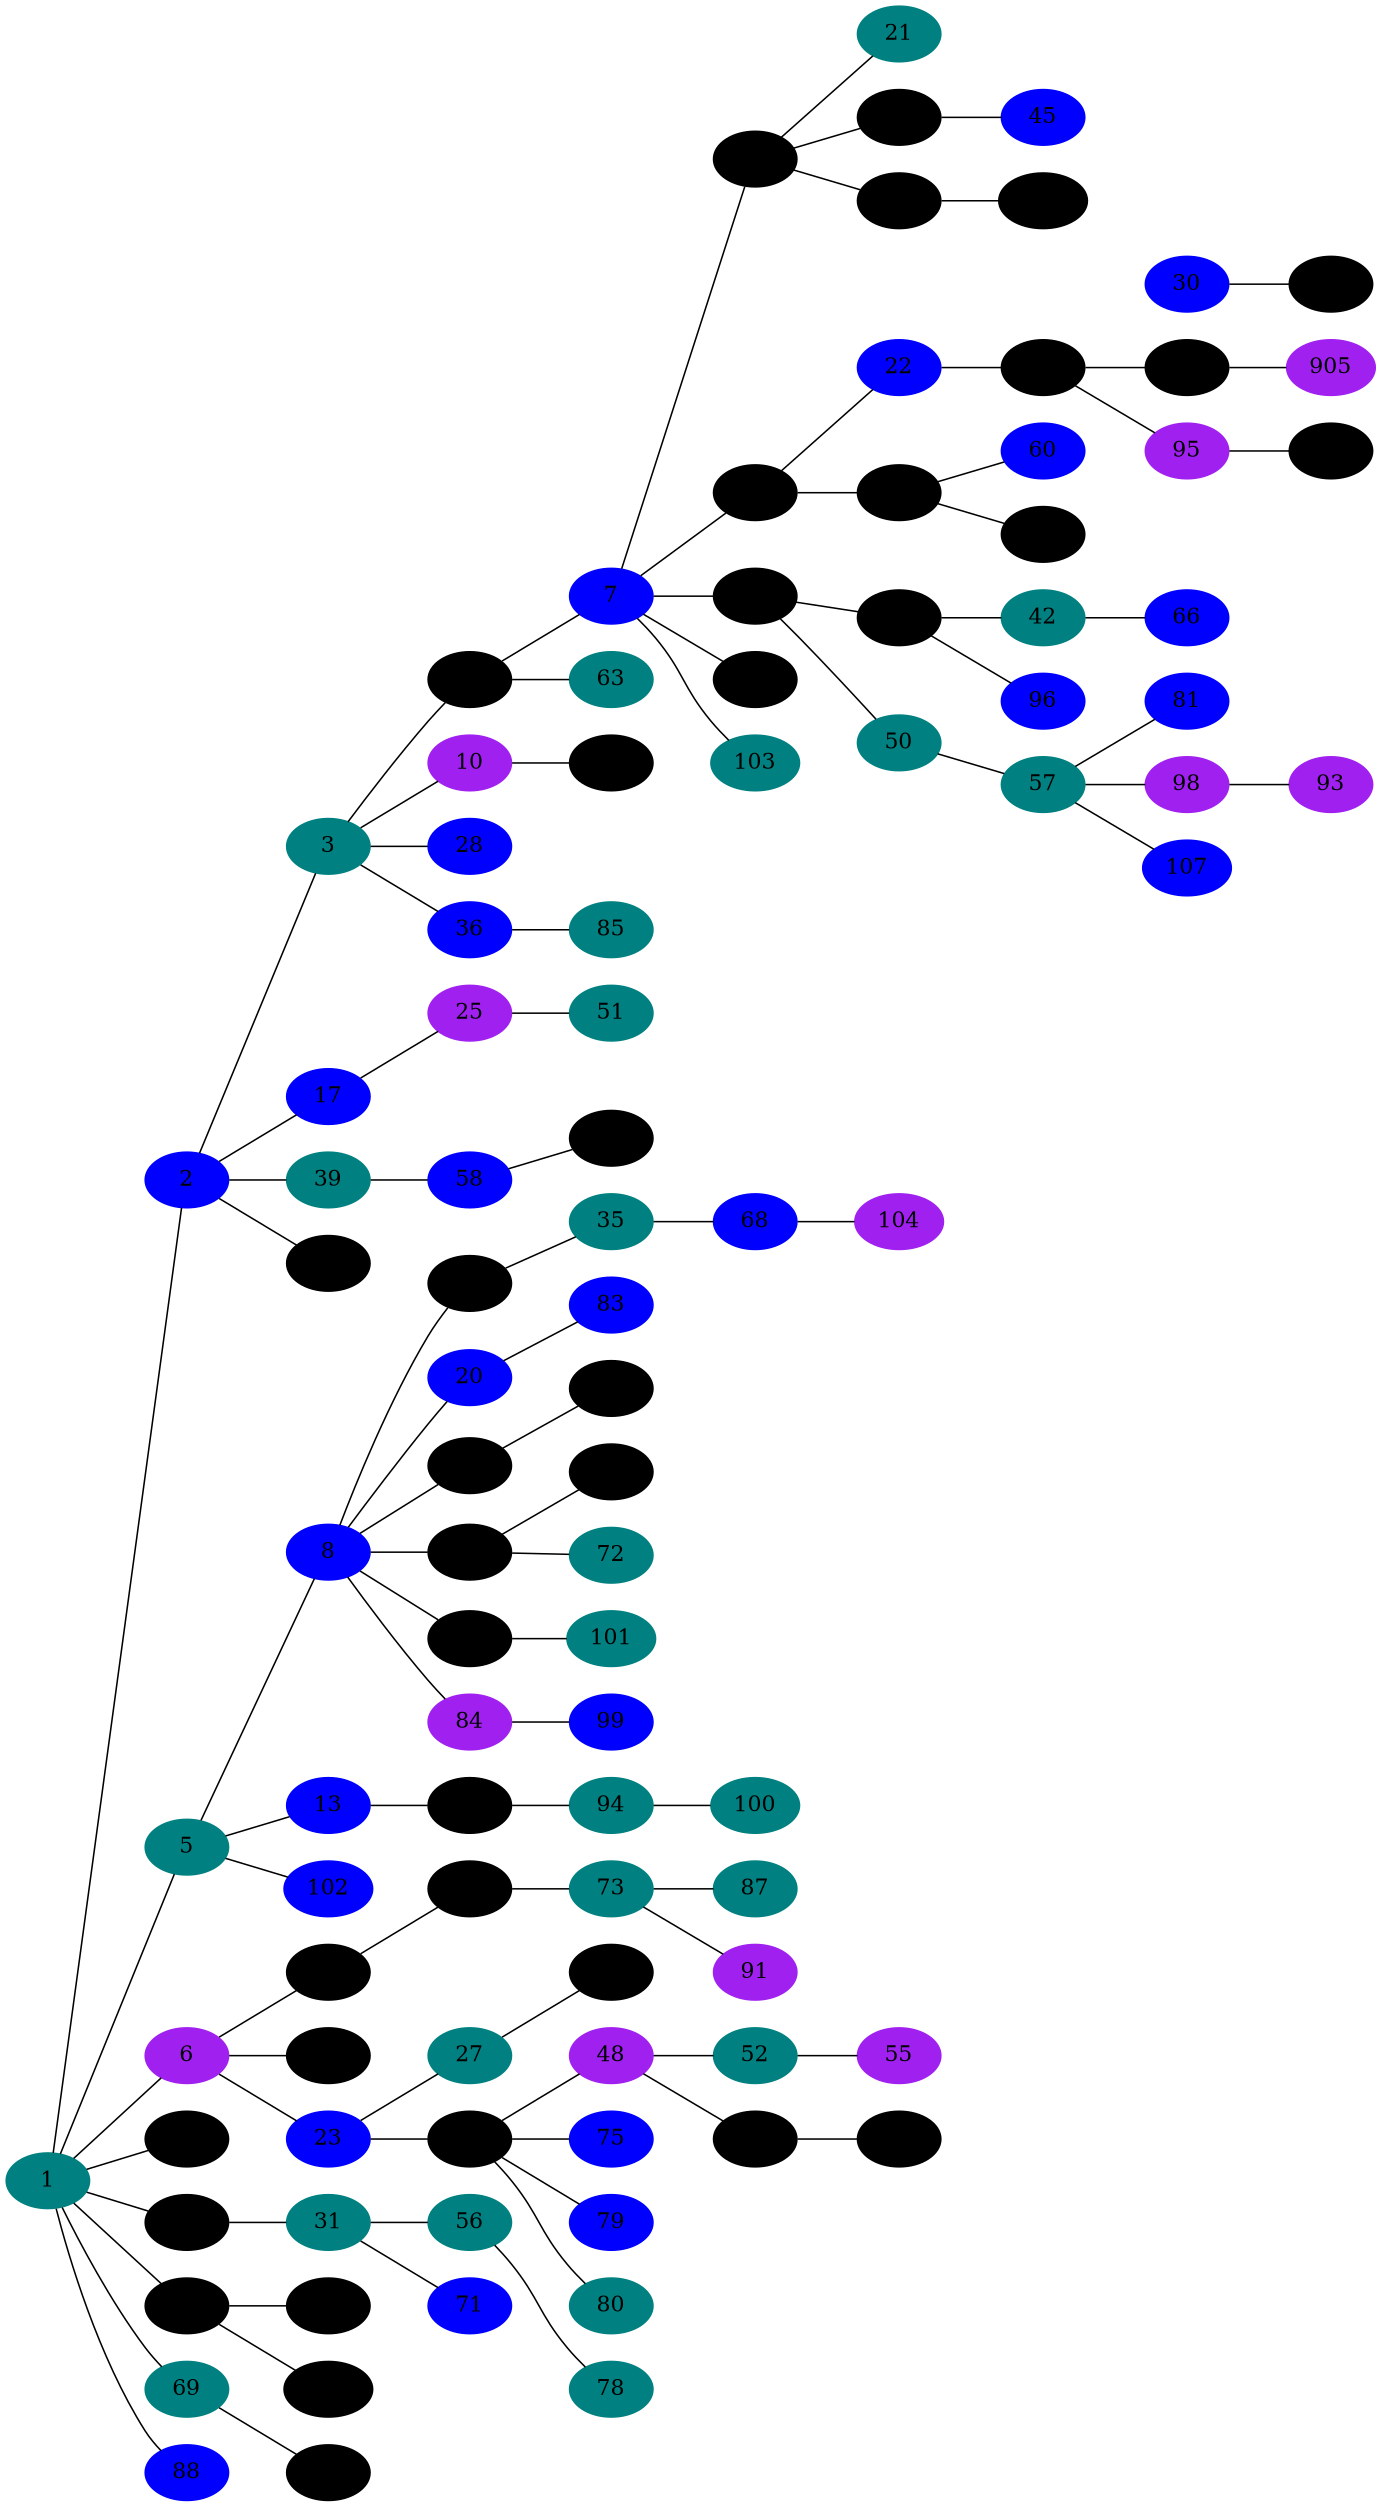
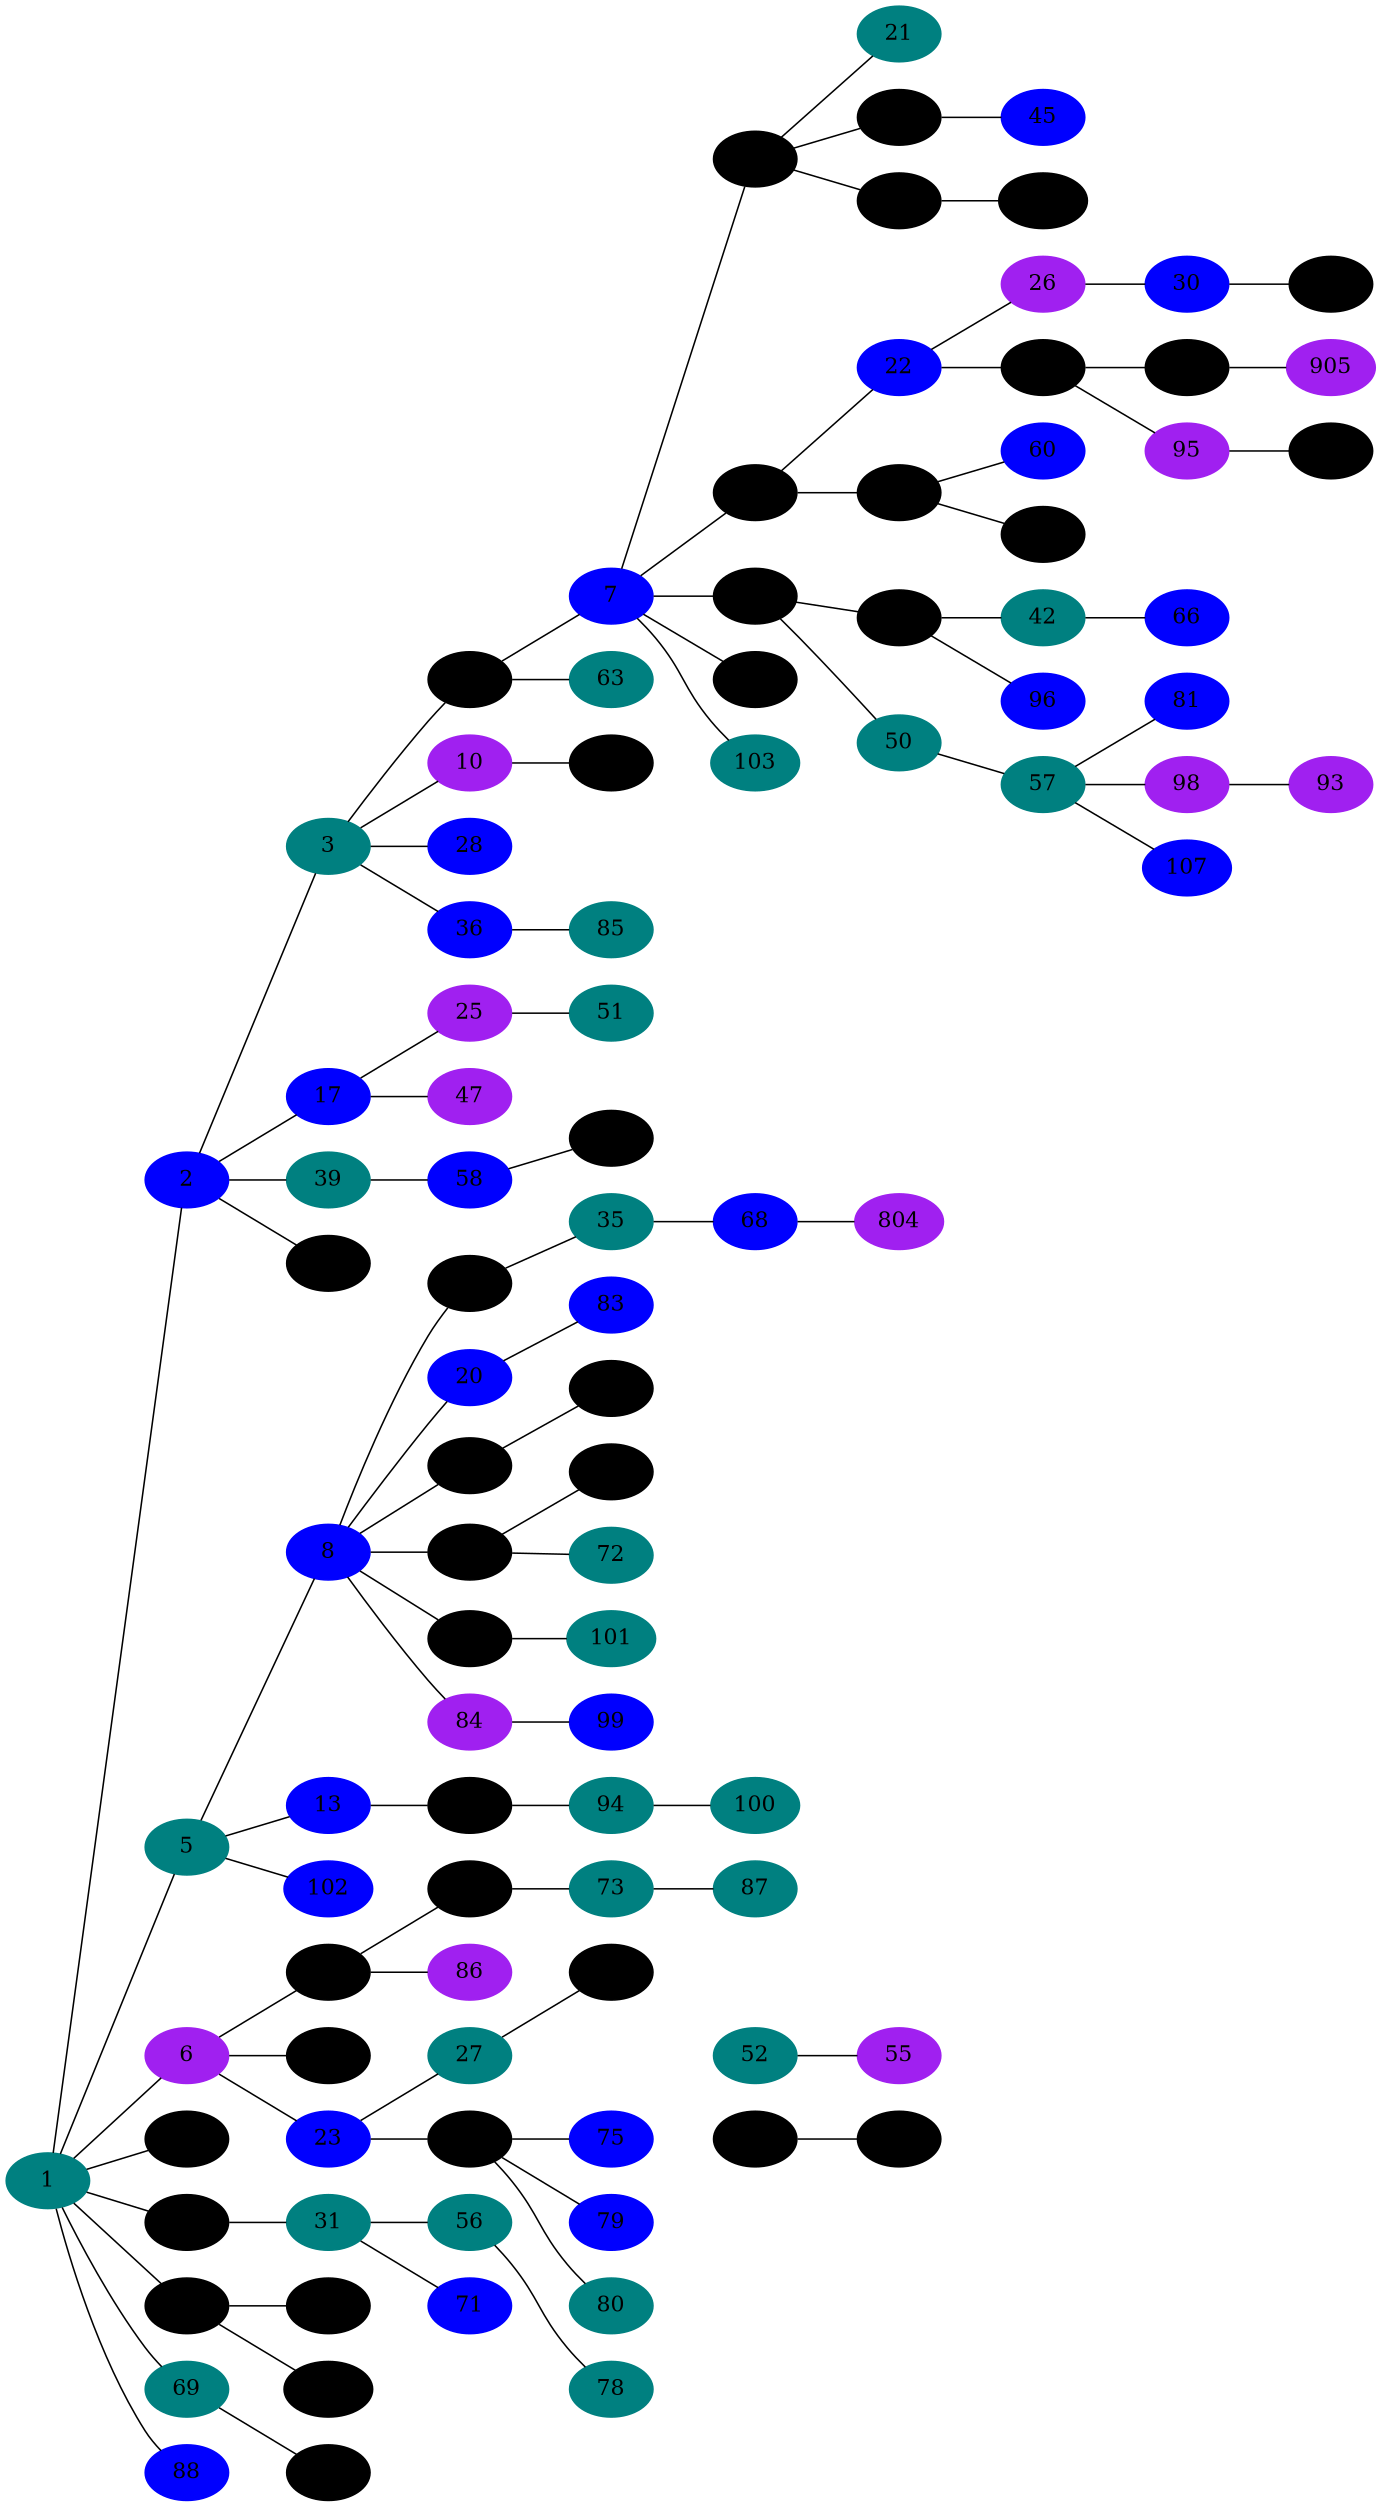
node "26": added
node "47": added
node "104": label "104" -> "804"
node "86": added
node "91": removed
node "48": removed
